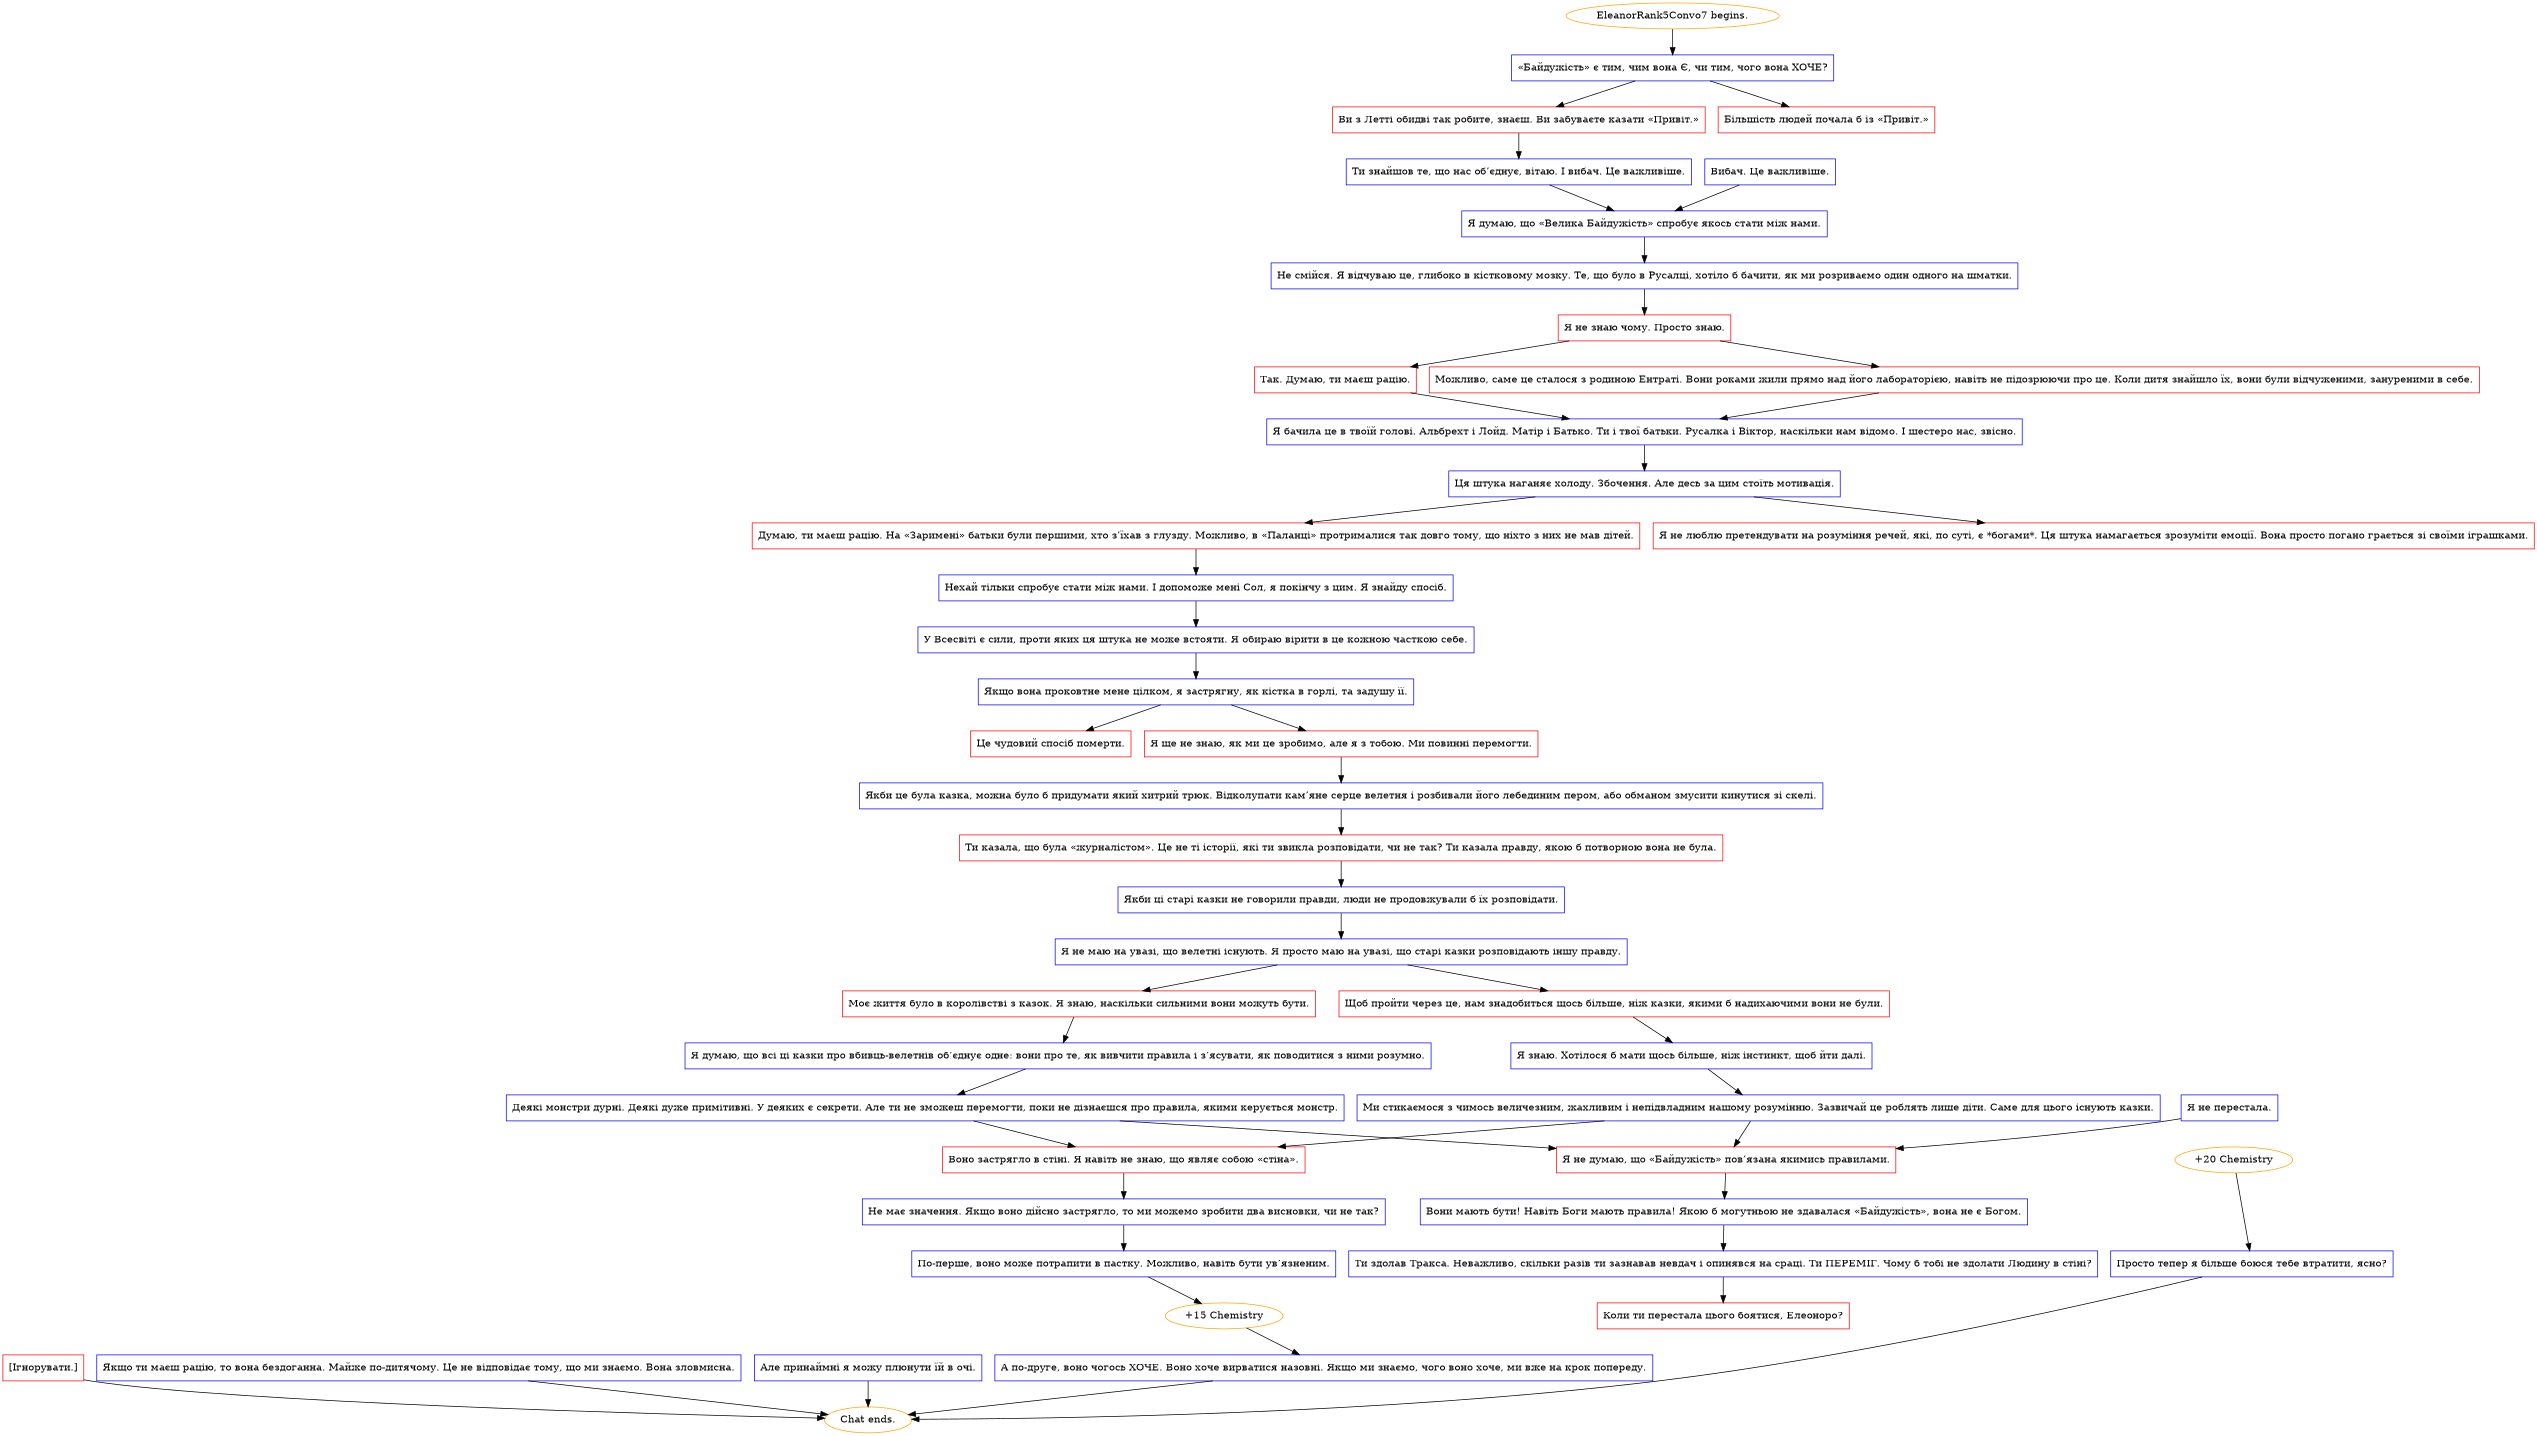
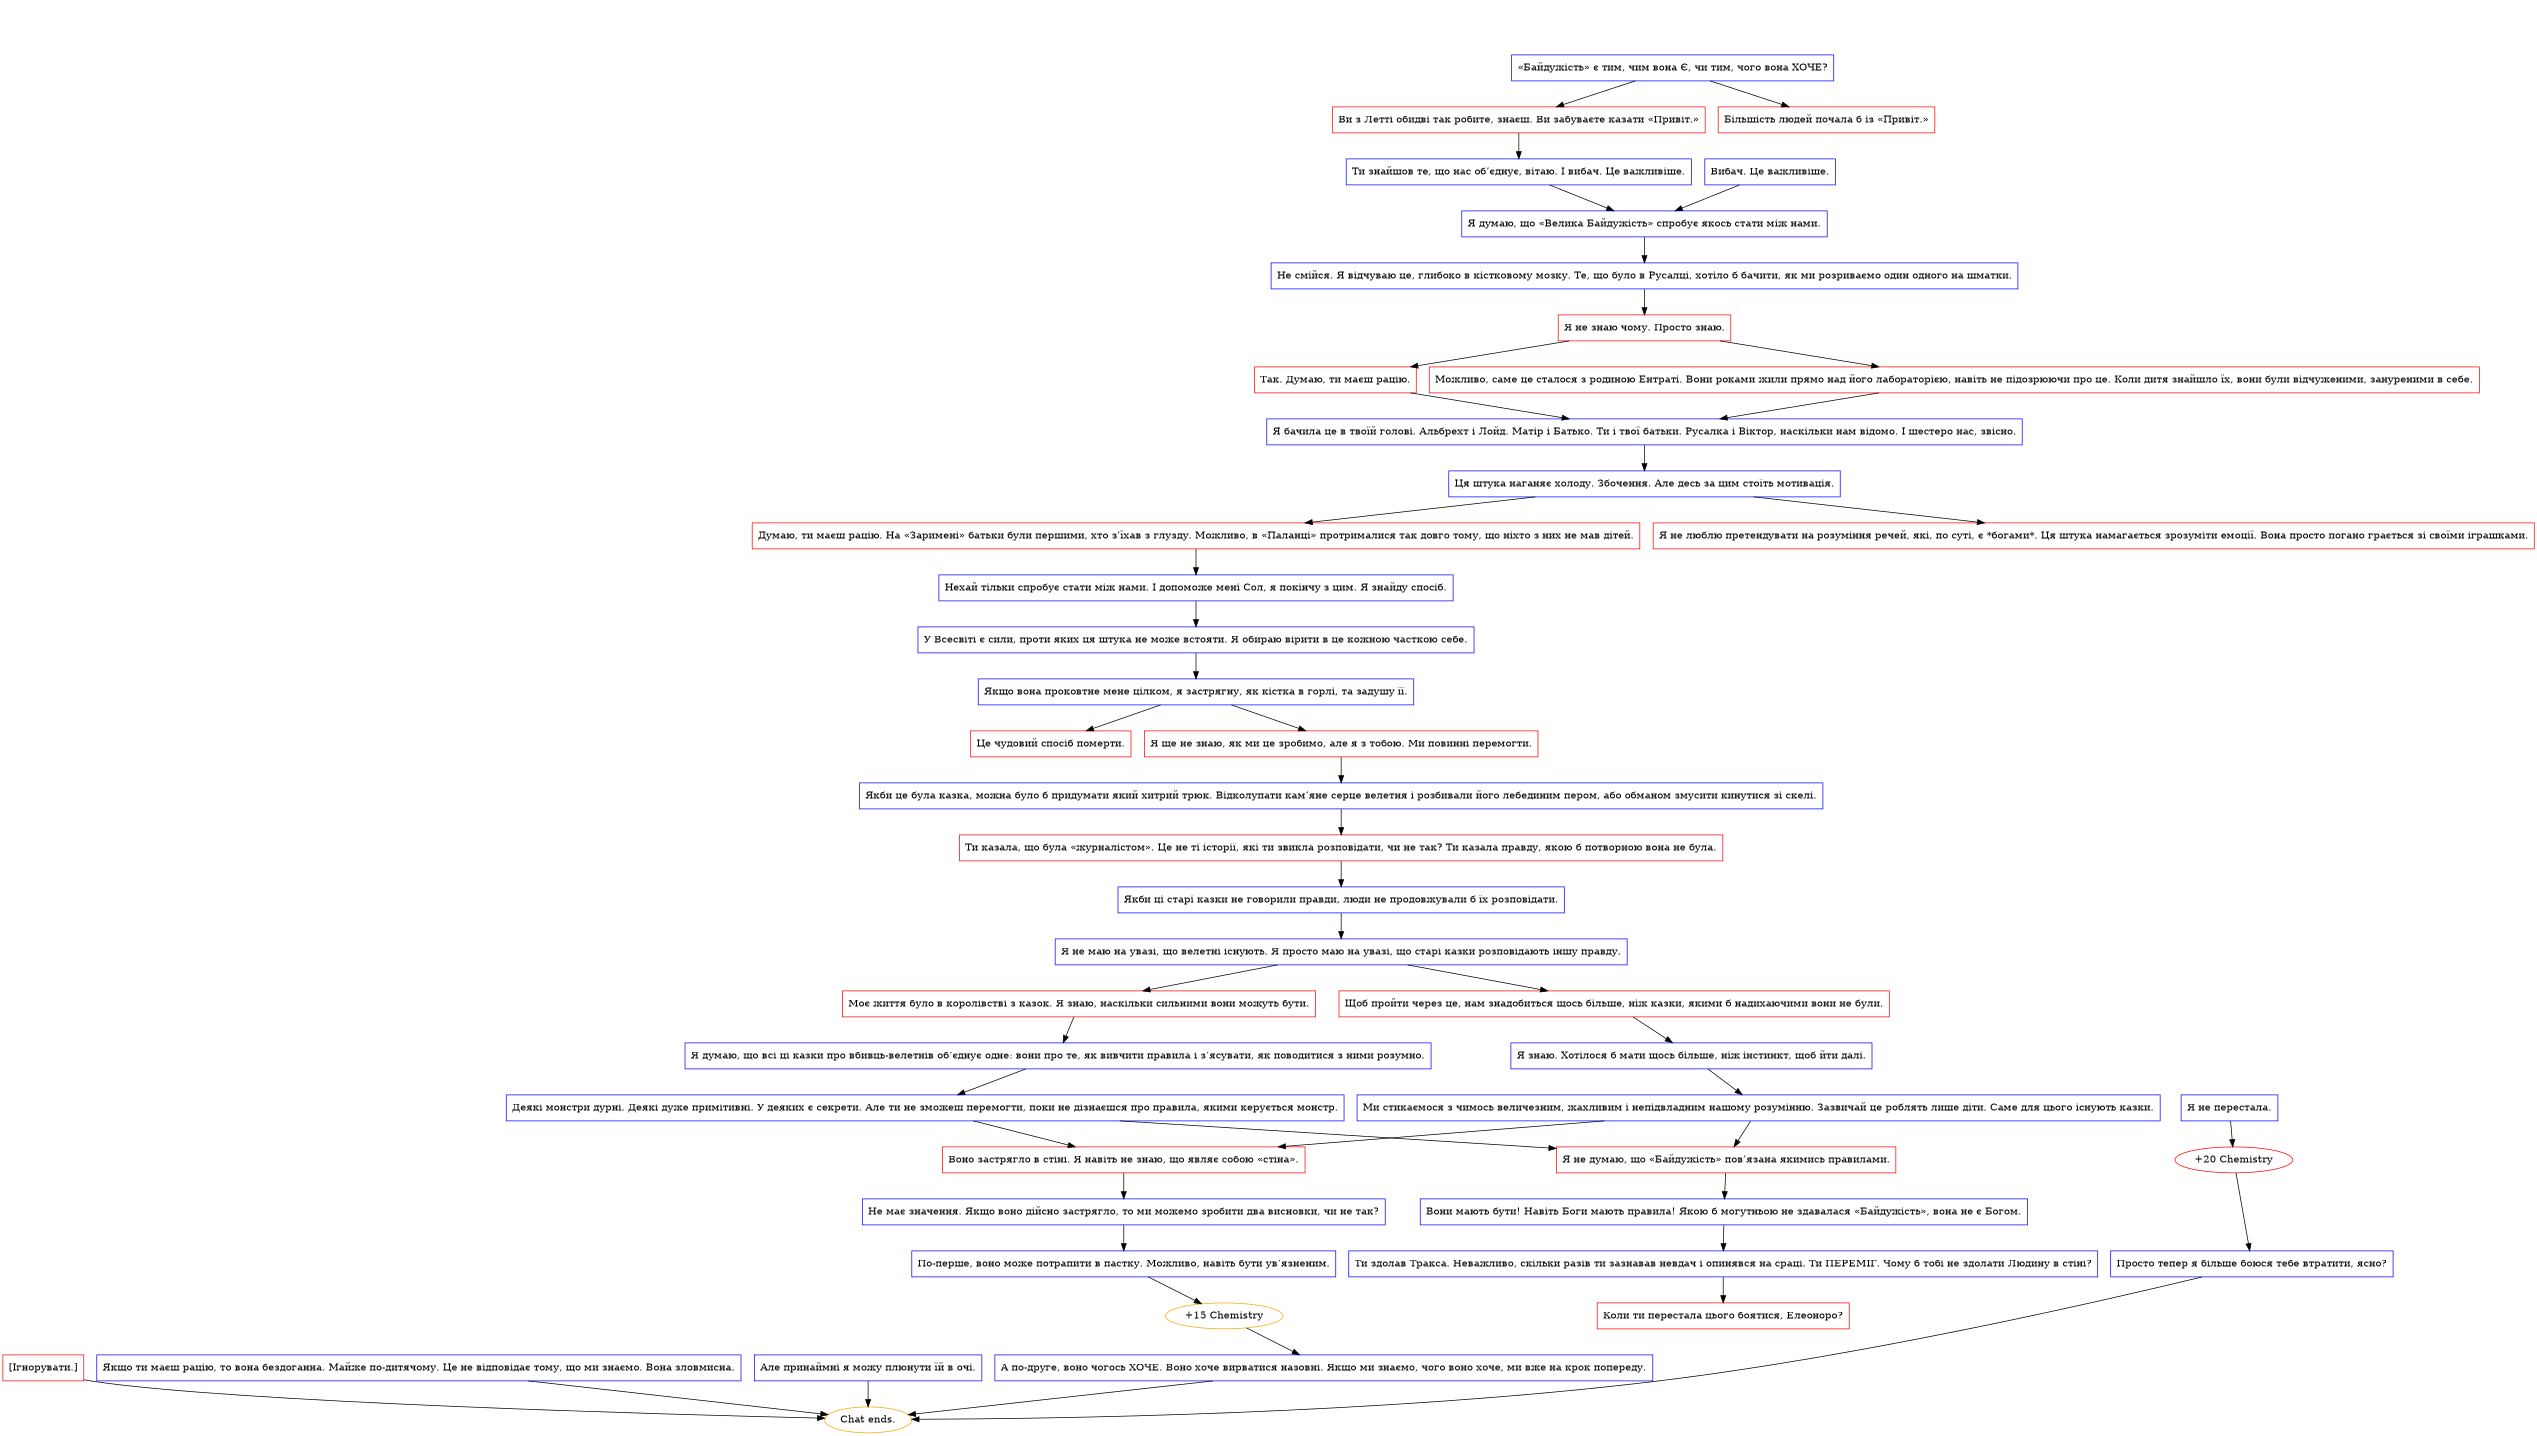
node "EleanorRank5Convo7 begins.": removed
edge "Я не перестала." -> "Я не думаю, що «Байдужість» пов’язана якимись правилами.": now "Я не перестала." -> "+20 Chemistry"
node "+20 Chemistry": color orange -> red
